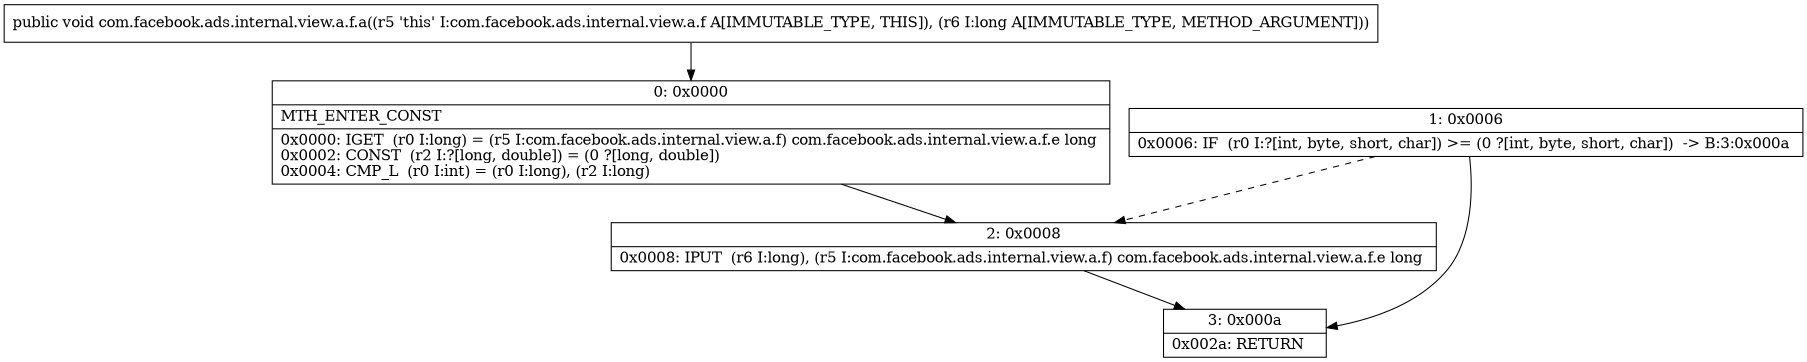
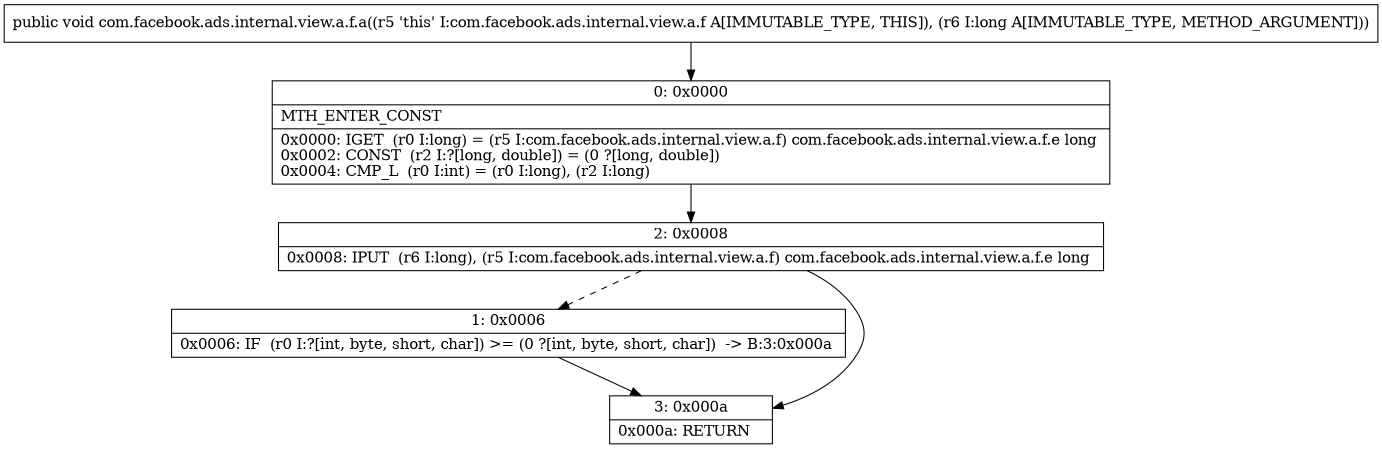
edge "1: 0x0006" -> "2: 0x0008": reversed
node "3: 0x000a": text "0x002a: RETURN" -> "0x000a: RETURN"
